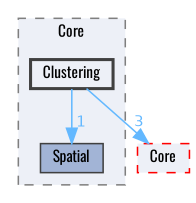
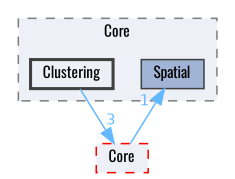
edge "Clustering" -> "Spatial": now "Core" -> "Spatial"
